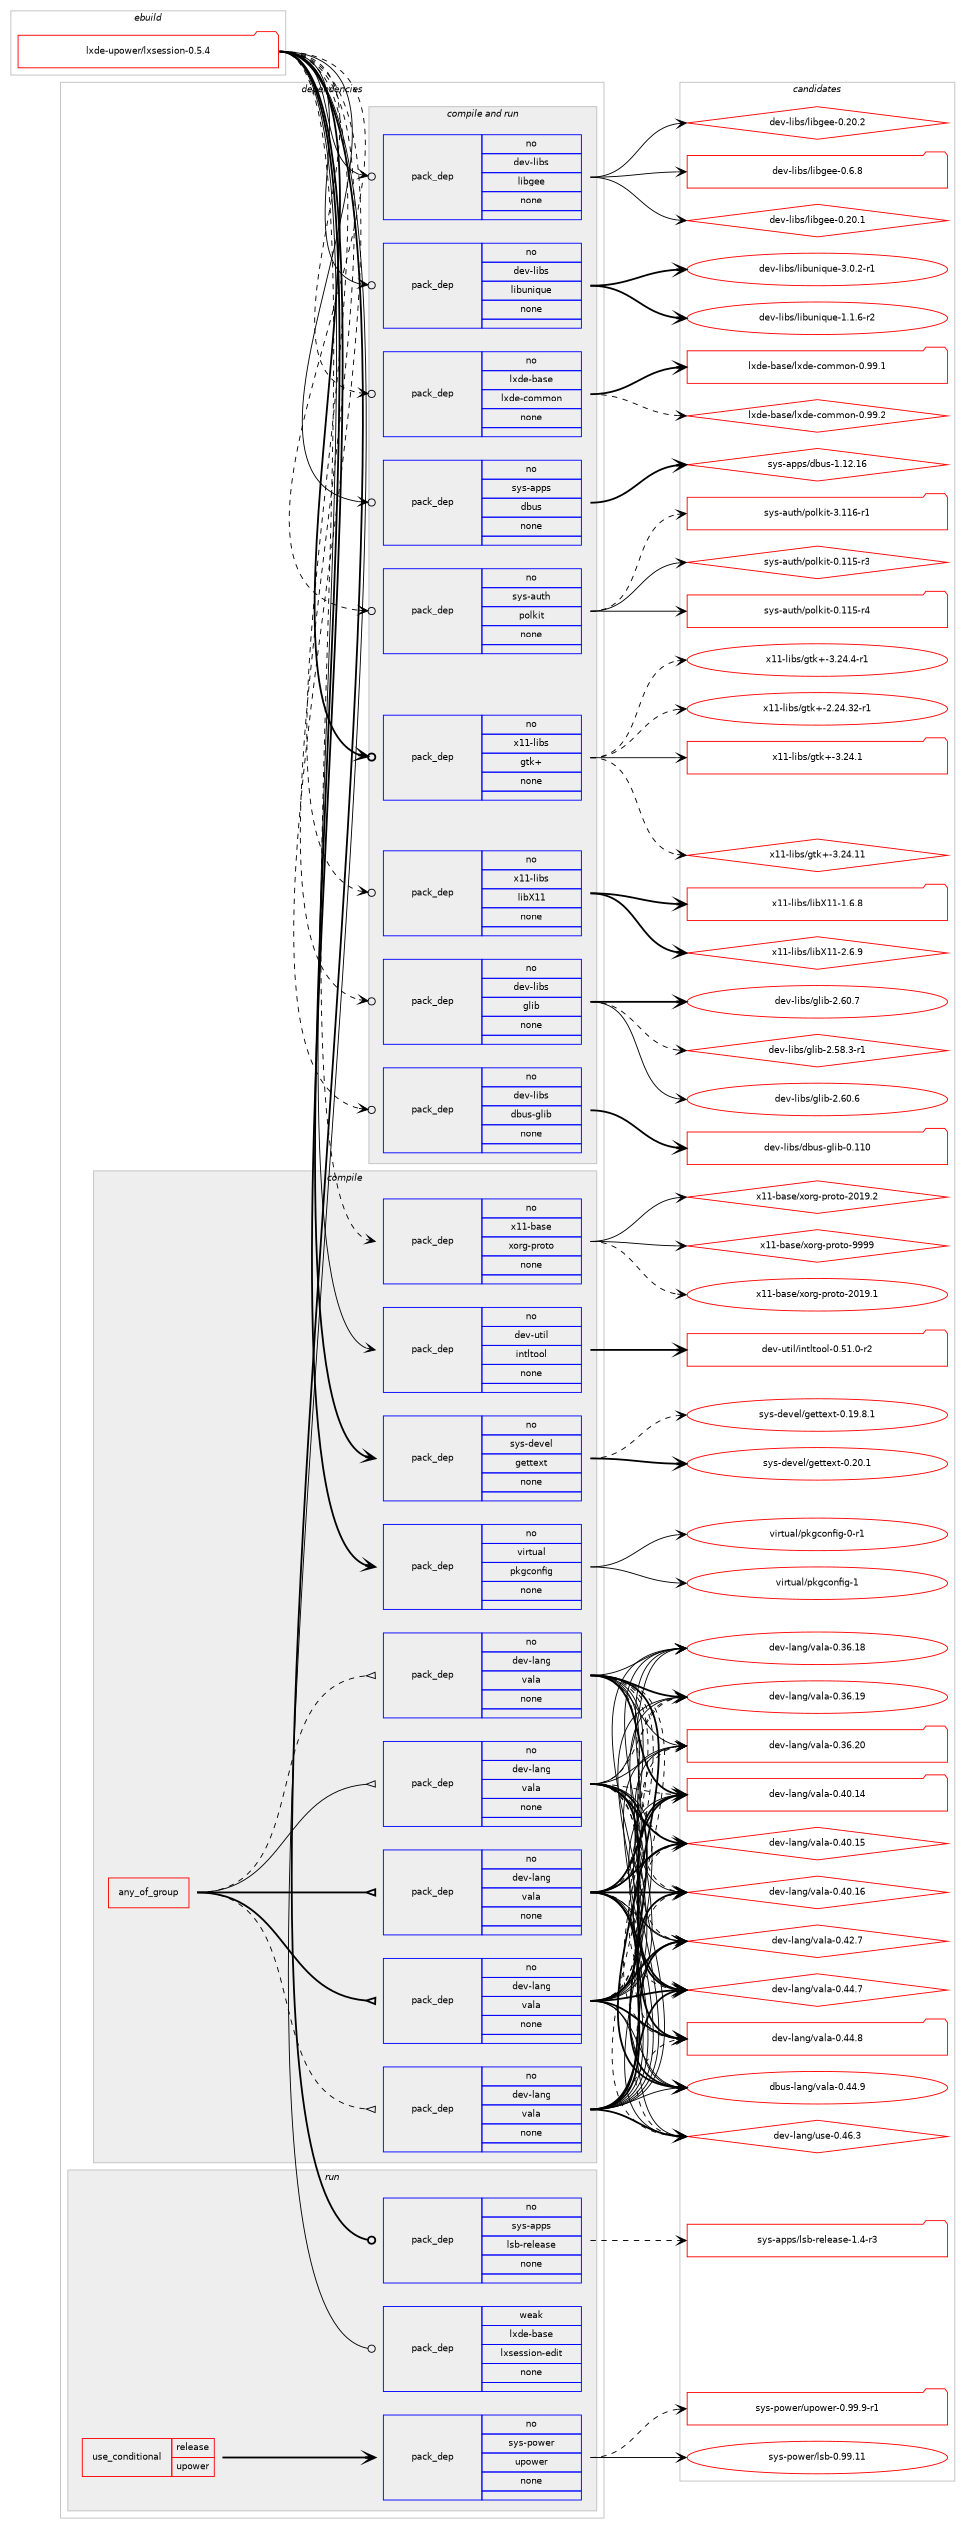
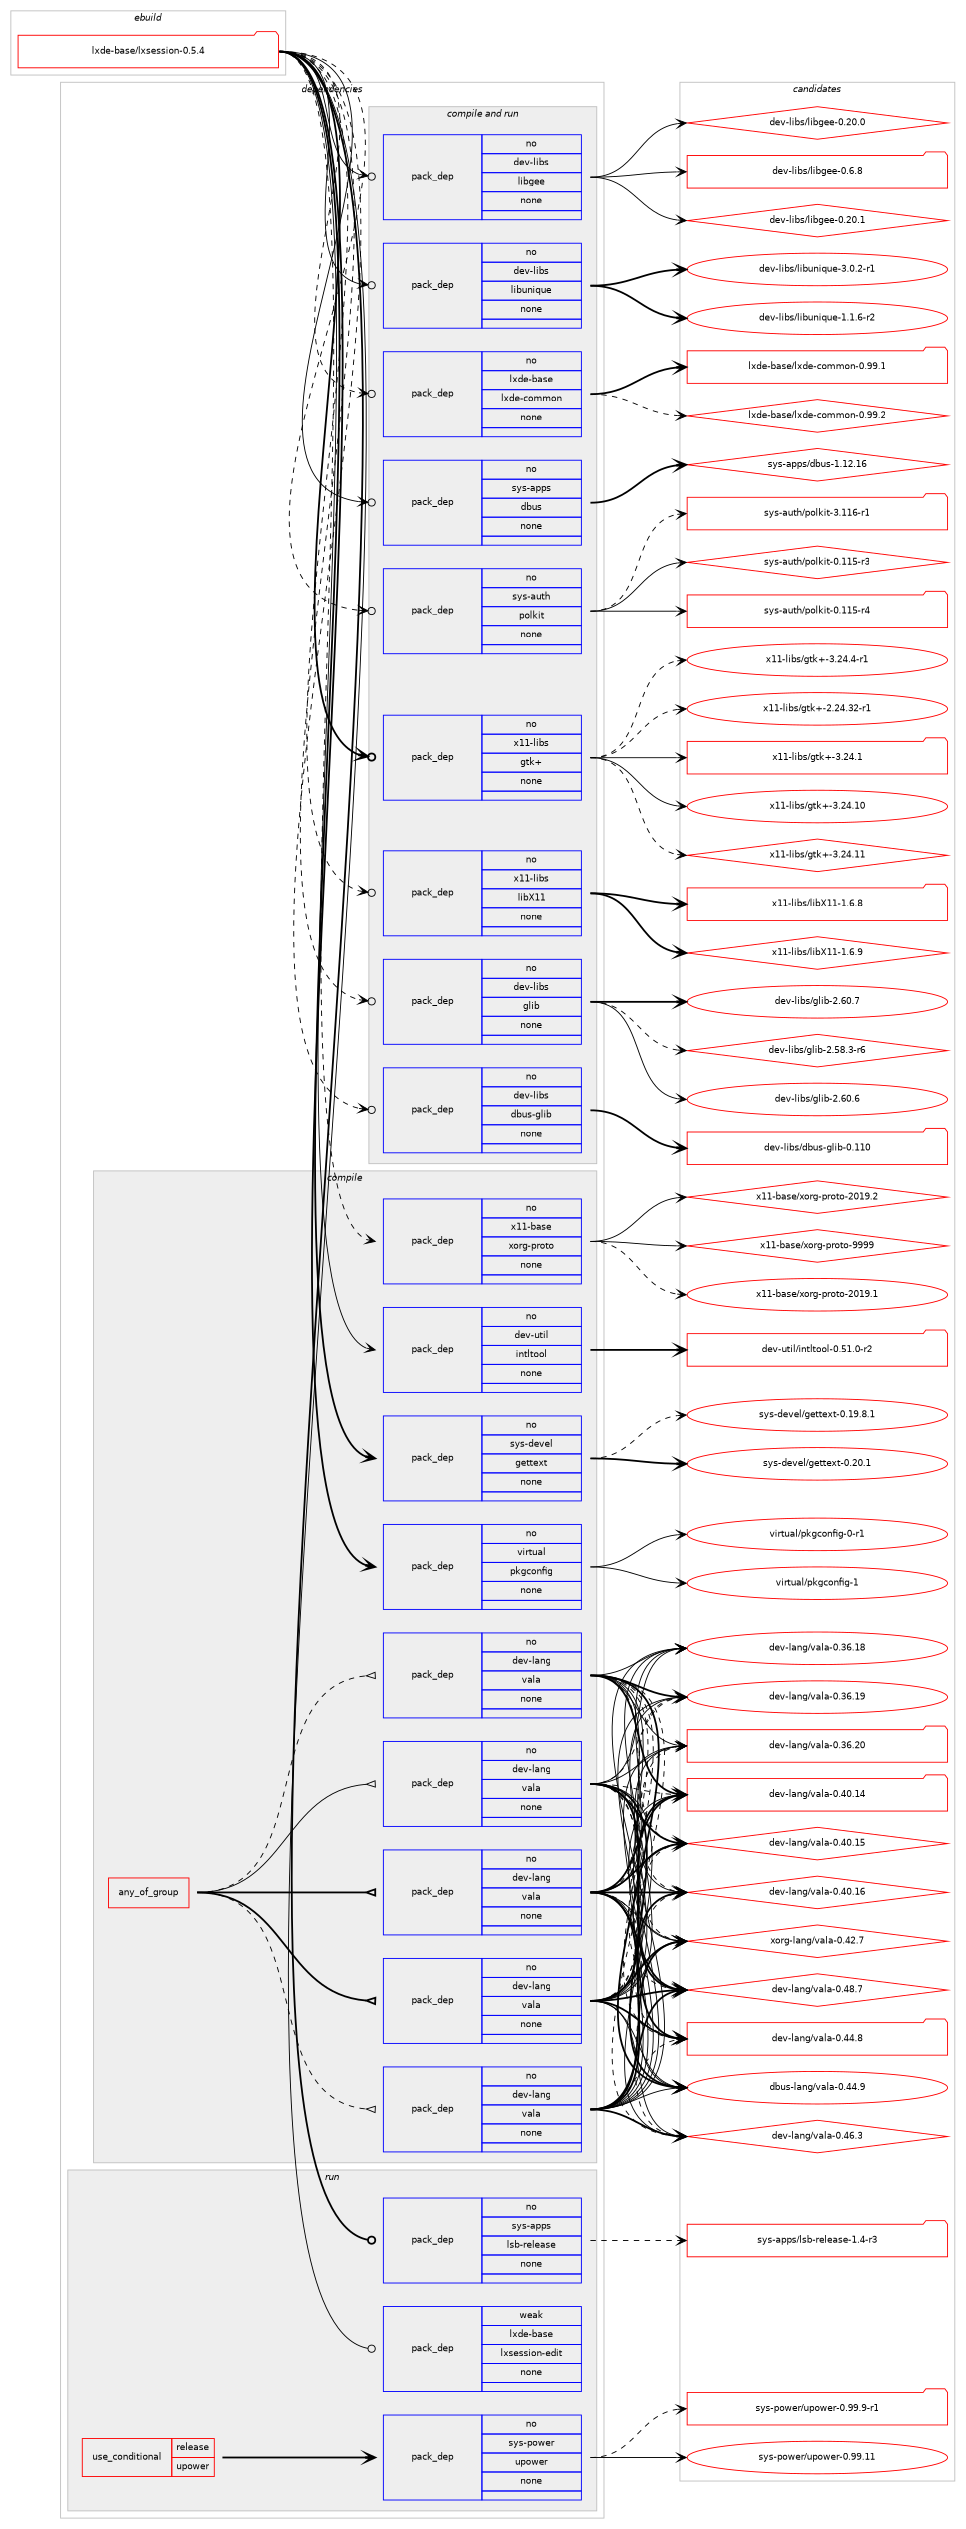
node "lxde-upower/lxsession-0.5.4": label "lxde-upower/lxsession-0.5.4" -> "lxde-base/lxsession-0.5.4"
node "dev-libs/libgee-0.20.2": label "dev-libs/libgee-0.20.2" -> "dev-libs/libgee-0.20.0"
node "x11-libs/gtk+-3.24.10": added
node "x11-libs/libX11-2.6.9": label "x11-libs/libX11-2.6.9" -> "x11-libs/libX11-1.6.9"
node "dev-libs/glib-2.58.3-r1": label "dev-libs/glib-2.58.3-r1" -> "dev-libs/glib-2.58.3-r6"
node "dev-lang/vala-0.42.7": label "dev-lang/vala-0.42.7" -> "xorg-lang/vala-0.42.7"
node "dev-lang/vala-0.44.7": label "dev-lang/vala-0.44.7" -> "dev-lang/vala-0.48.7"
node "dev-lang/use-0.46.3": label "dev-lang/use-0.46.3" -> "dev-lang/vala-0.46.3"
node "sys-power/lsb-0.99.11": label "sys-power/lsb-0.99.11" -> "sys-power/upower-0.99.11"
